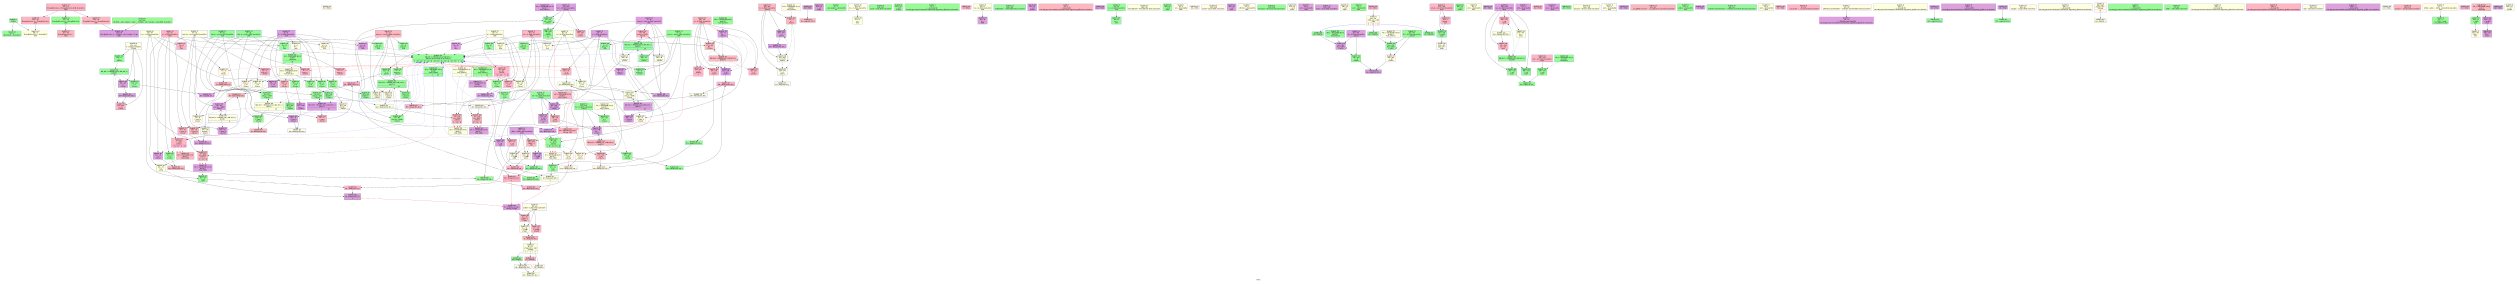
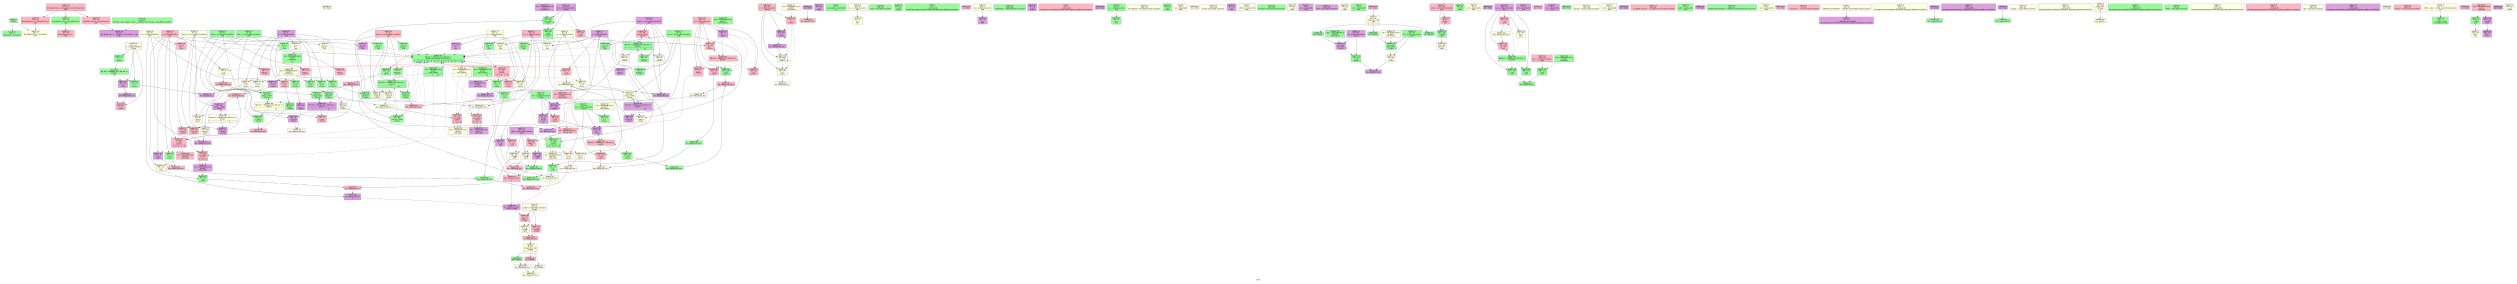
node "NodeID: 145": fillcolor plum -> palegreen
